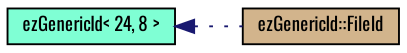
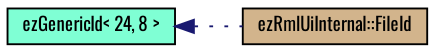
node "ezGenericId::FileId": label "ezGenericId::FileId" -> "ezRmlUiInternal::FileId"
